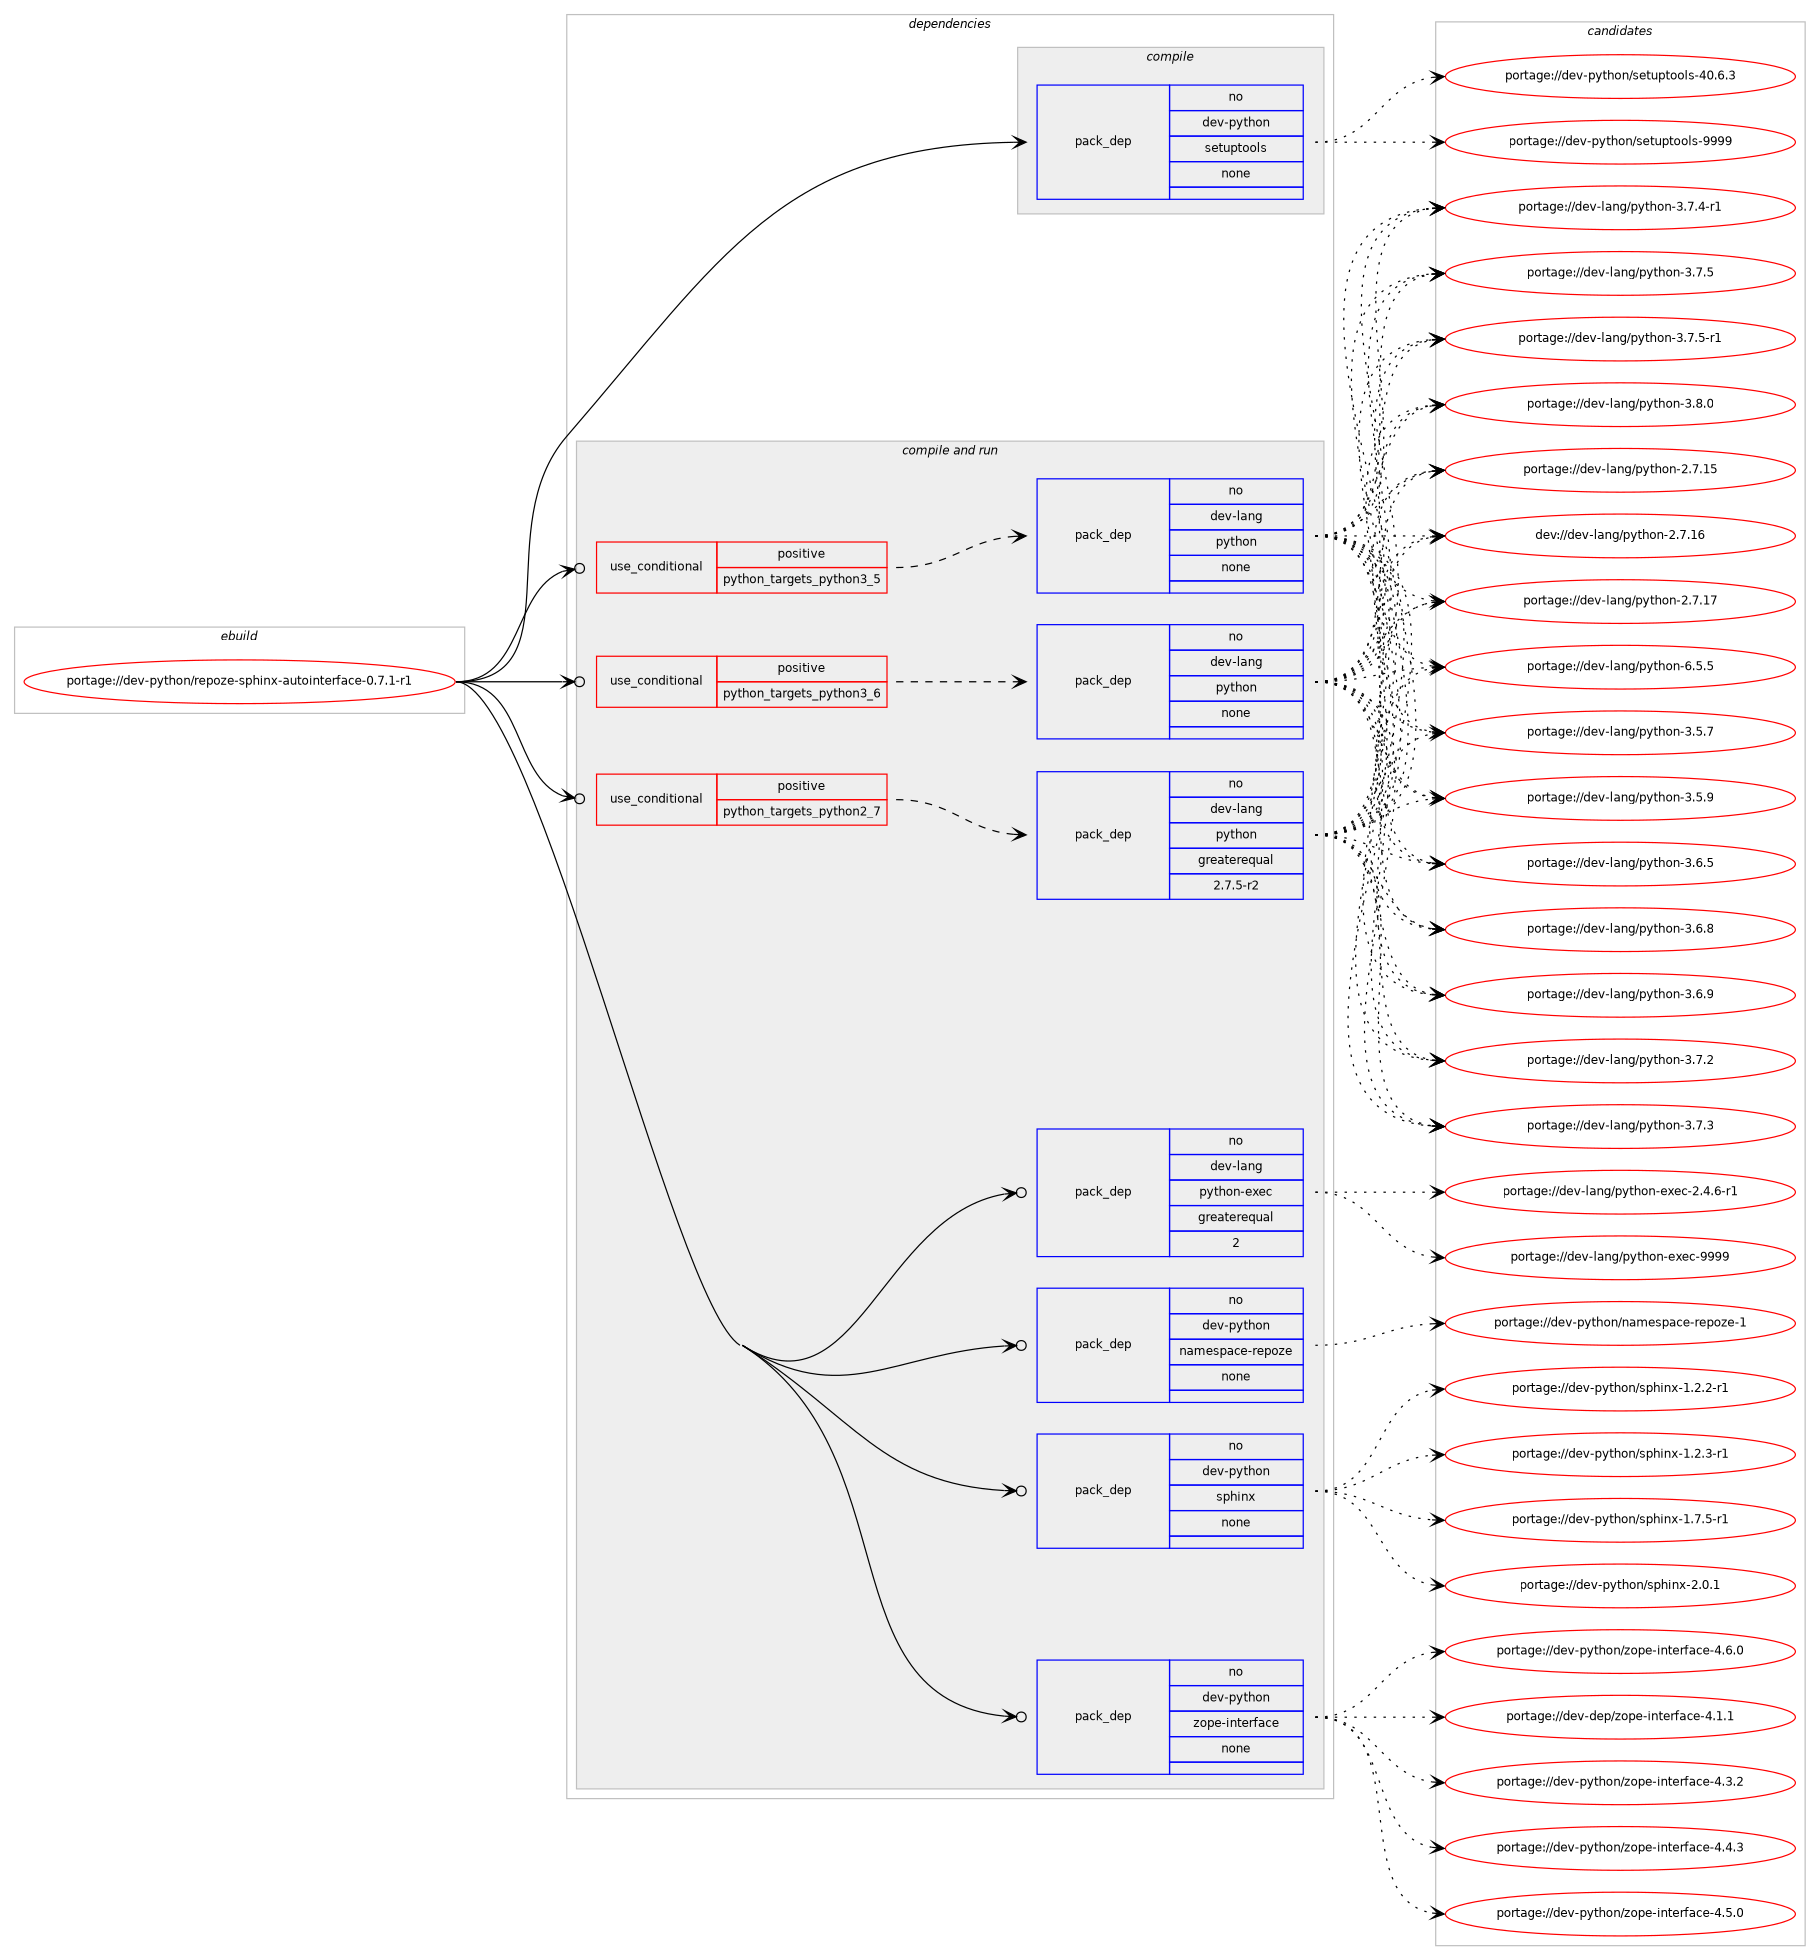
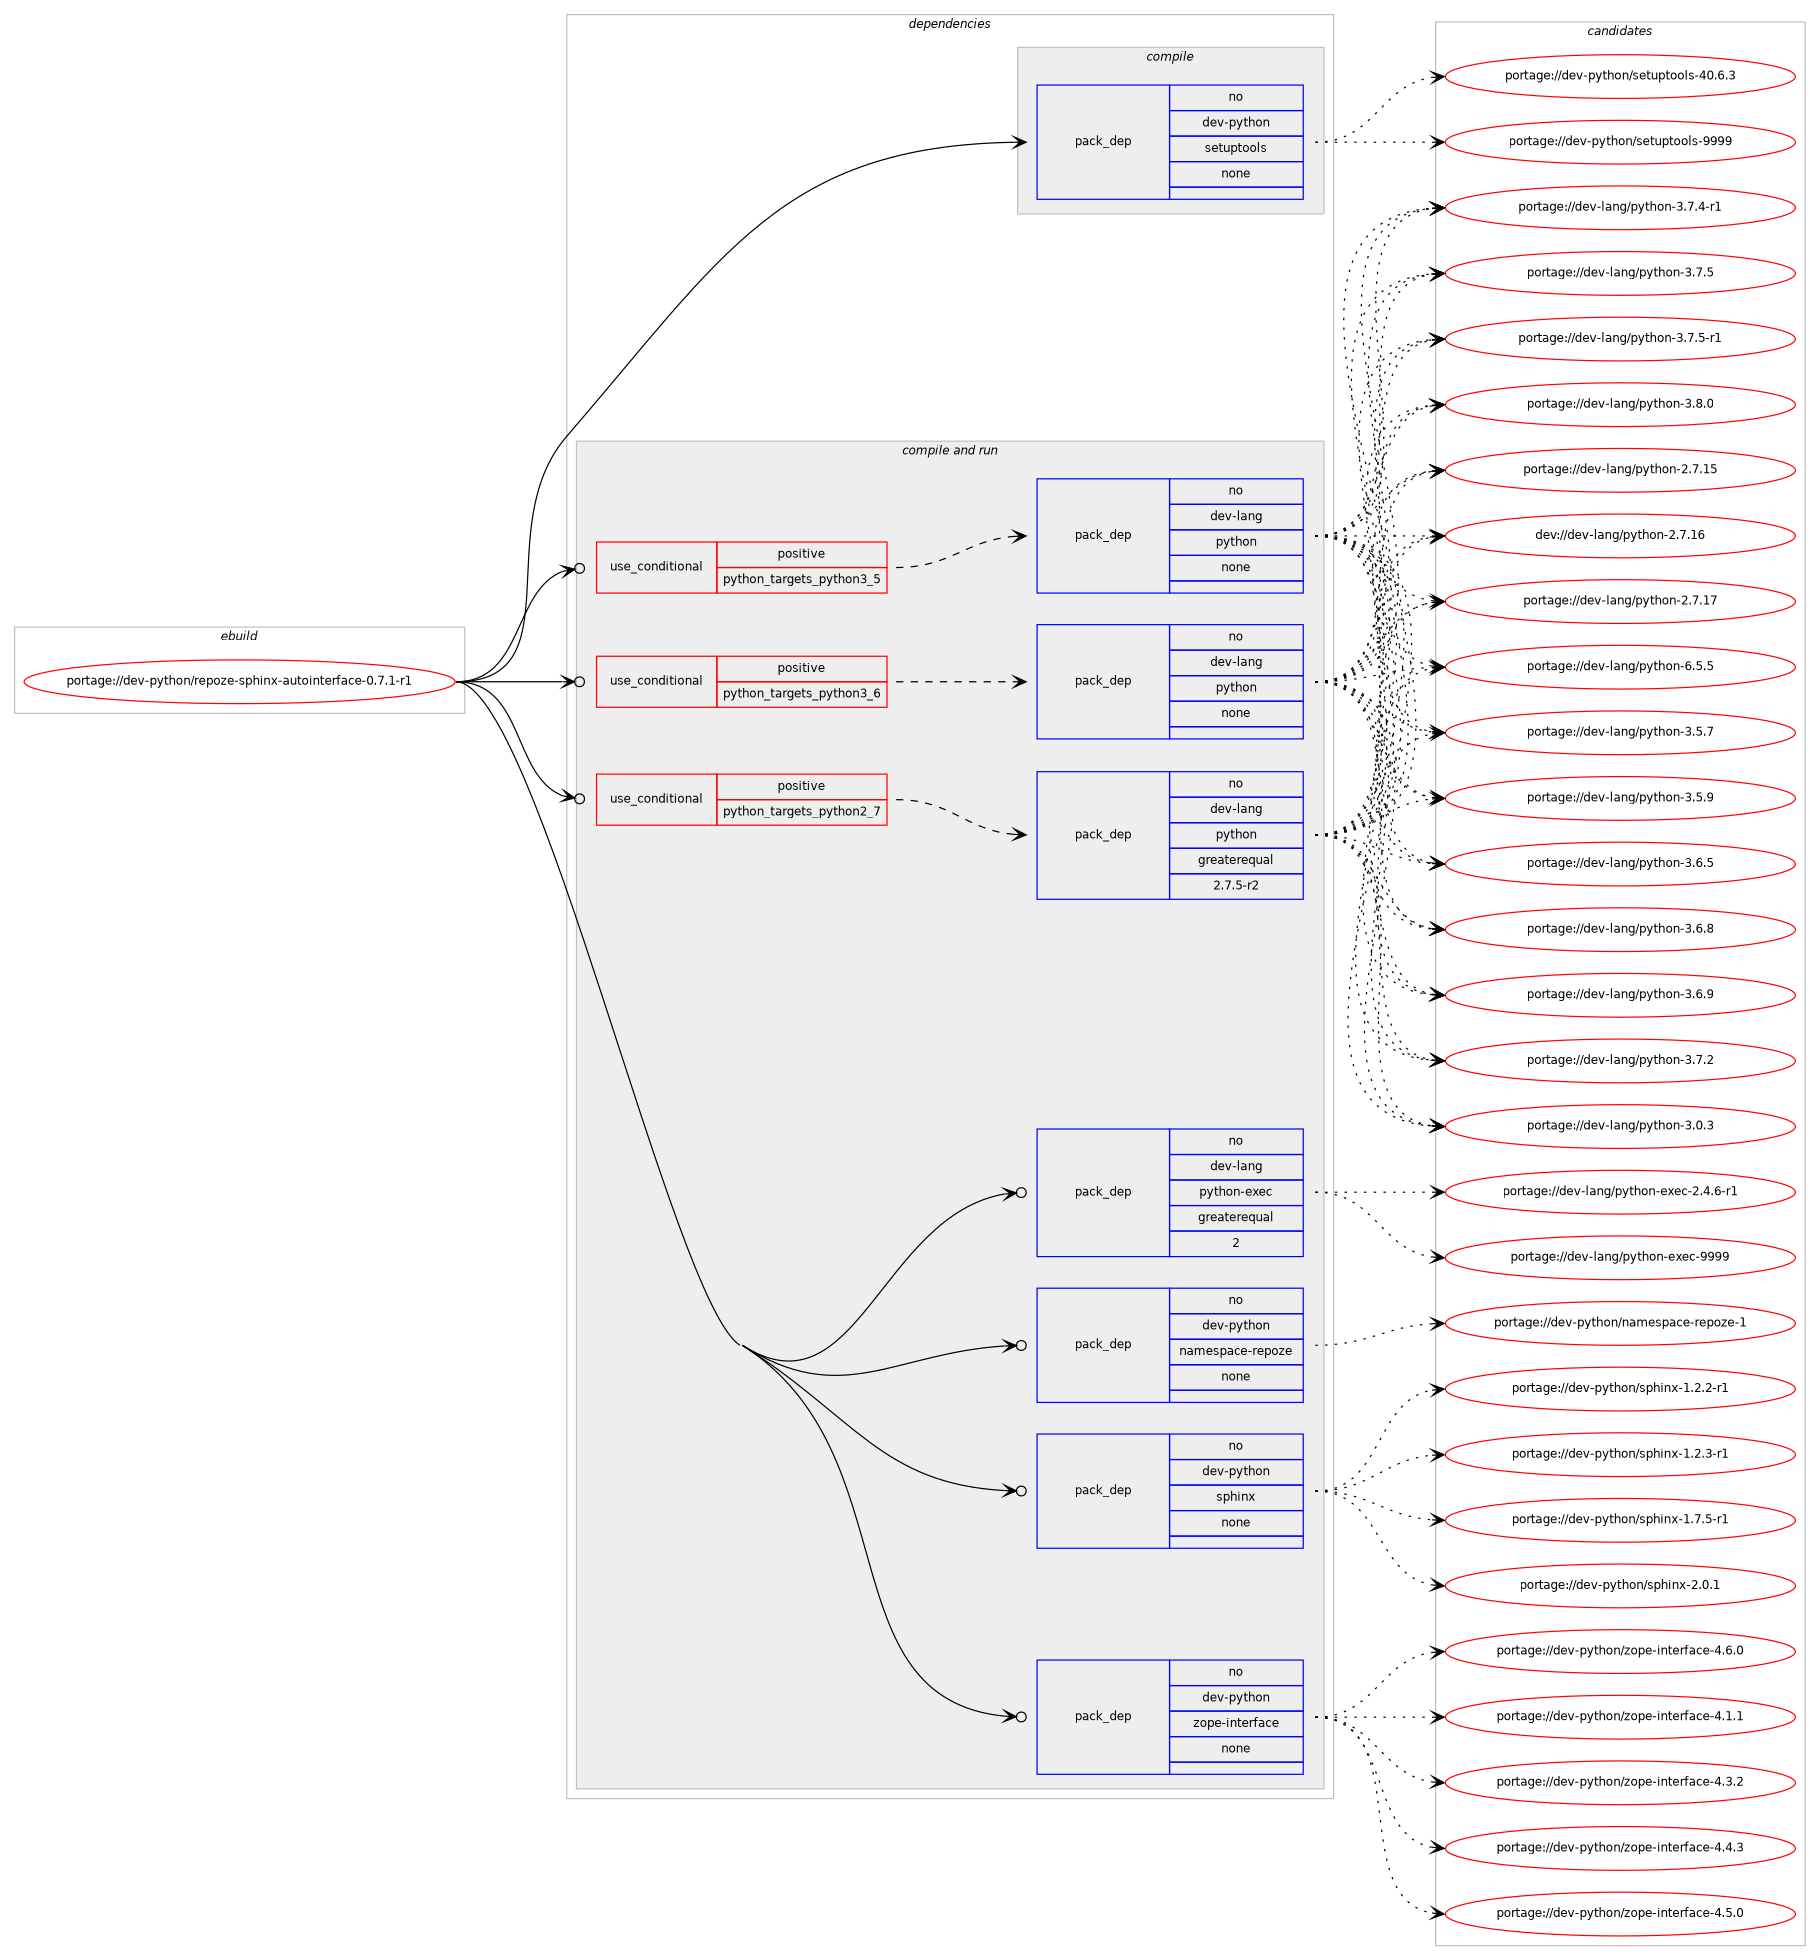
node "portage://dev-lang/python-3.7.3": label "portage://dev-lang/python-3.7.3" -> "portage://dev-lang/python-3.0.3"
node "portage://dev-dep/zope-interface-4.1.1": label "portage://dev-dep/zope-interface-4.1.1" -> "portage://dev-python/zope-interface-4.1.1"
